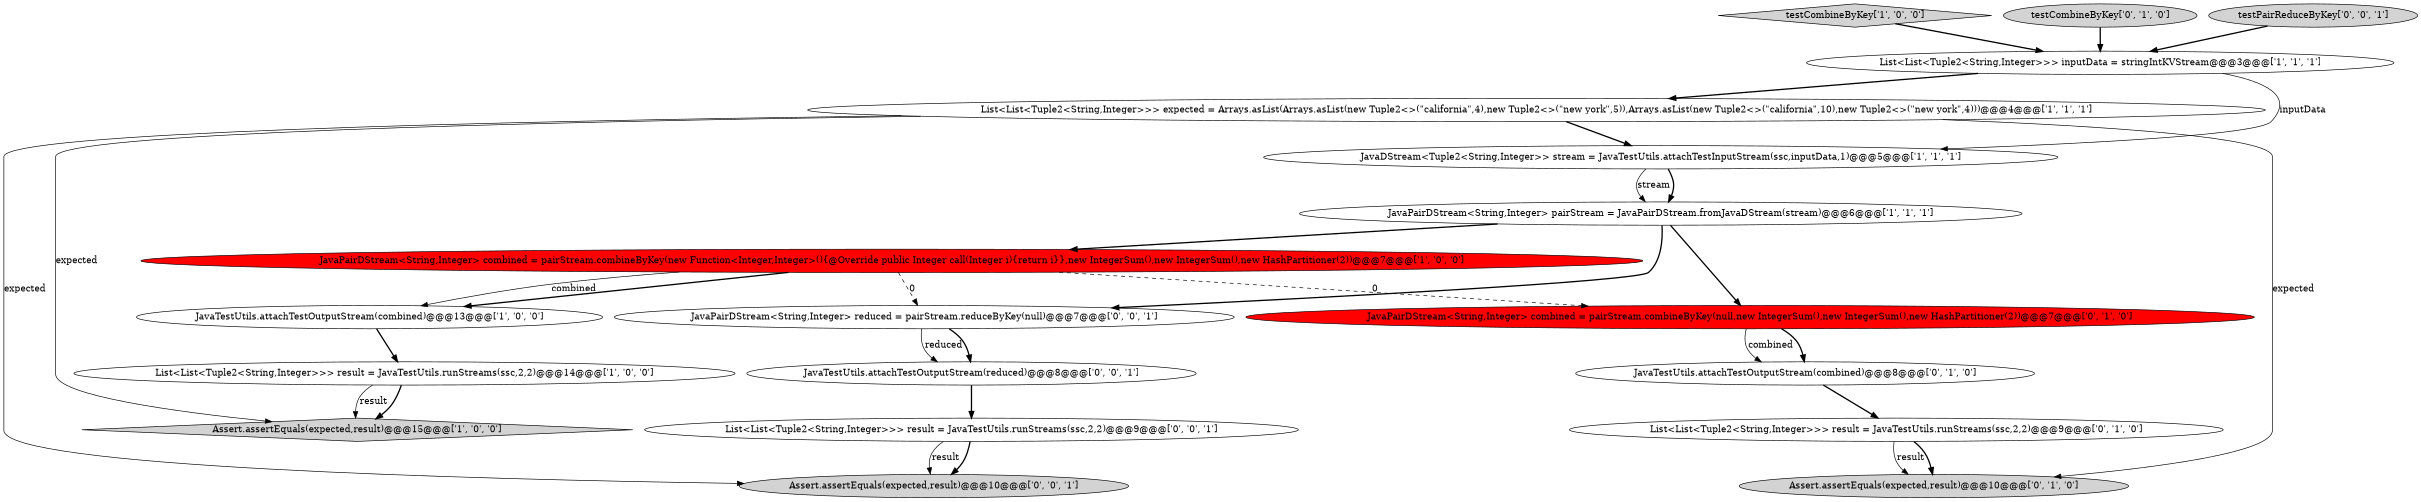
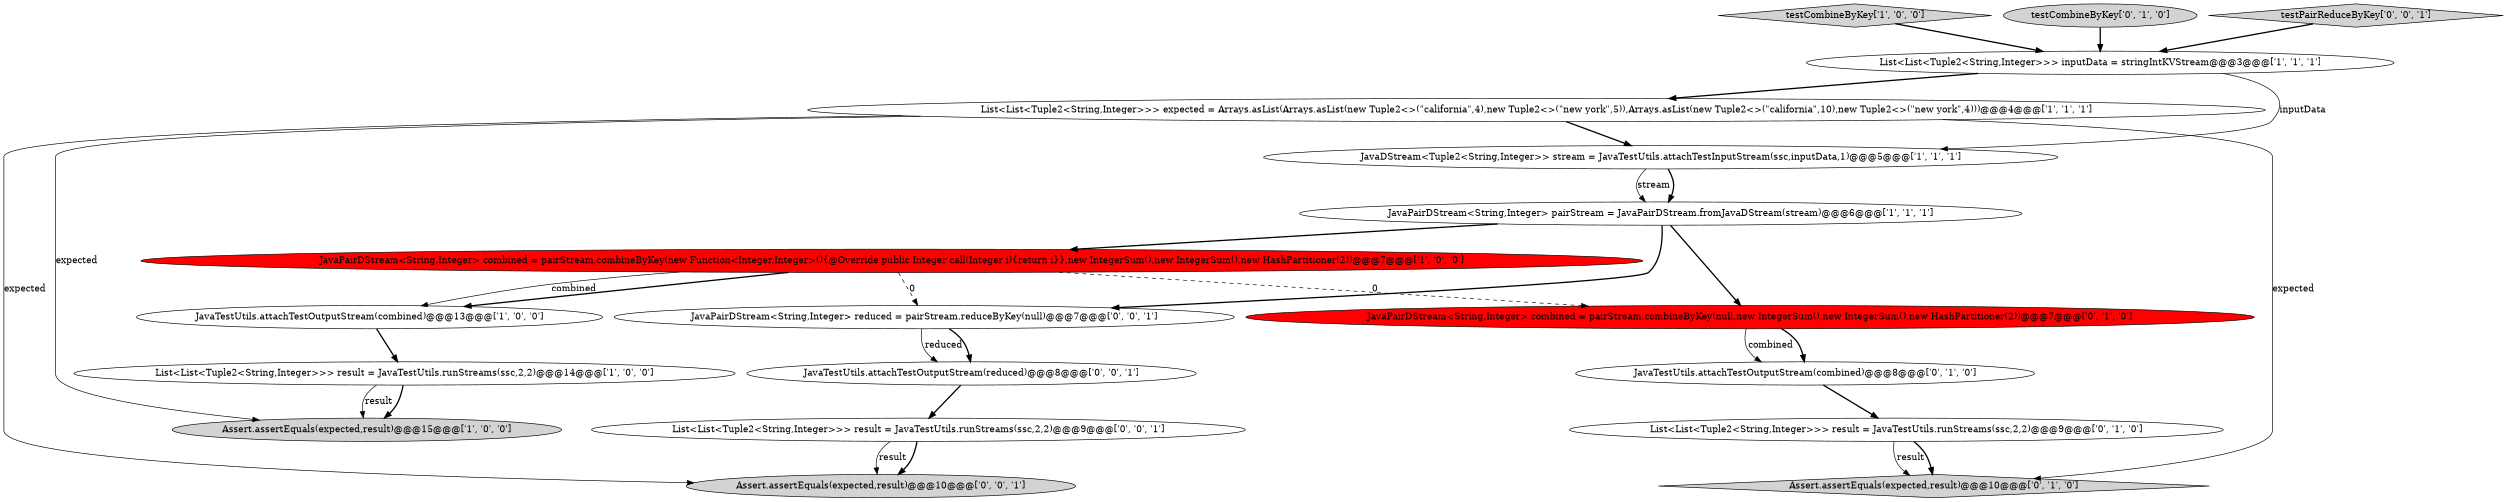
node "testPairReduceByKey['0', '0', '1']": shape ellipse -> diamond
node "Assert.assertEquals(expected,result)@@@15@@@['1', '0', '0']": shape diamond -> ellipse
node "Assert.assertEquals(expected,result)@@@10@@@['0', '1', '0']": shape ellipse -> diamond
